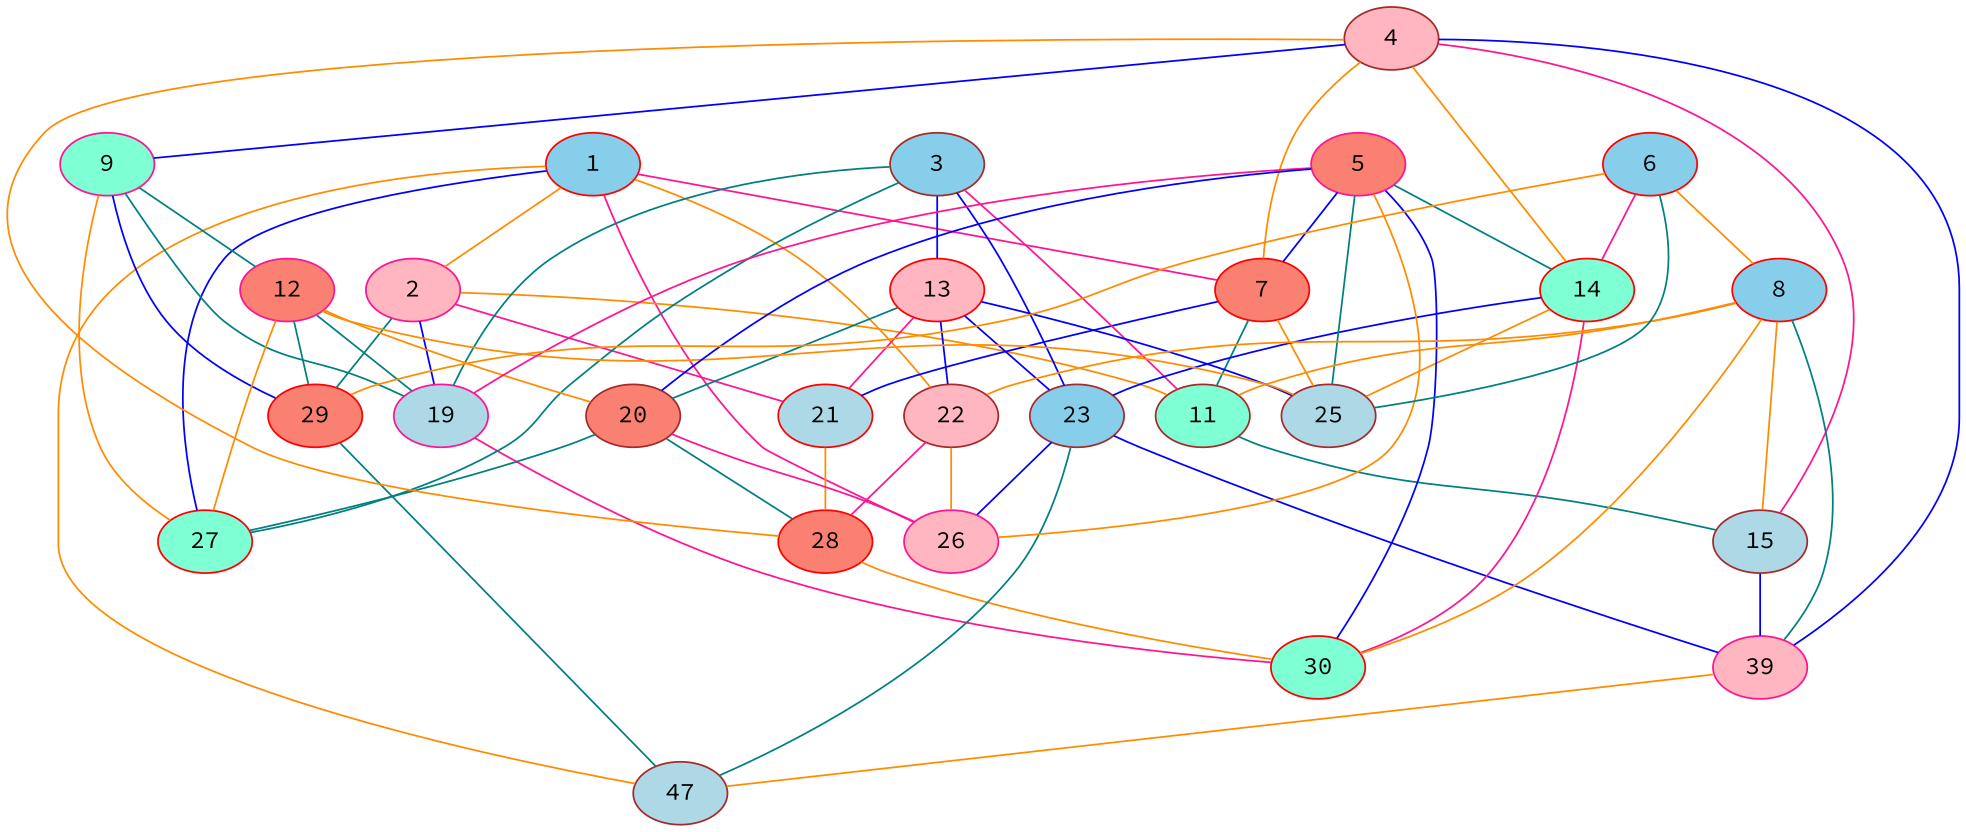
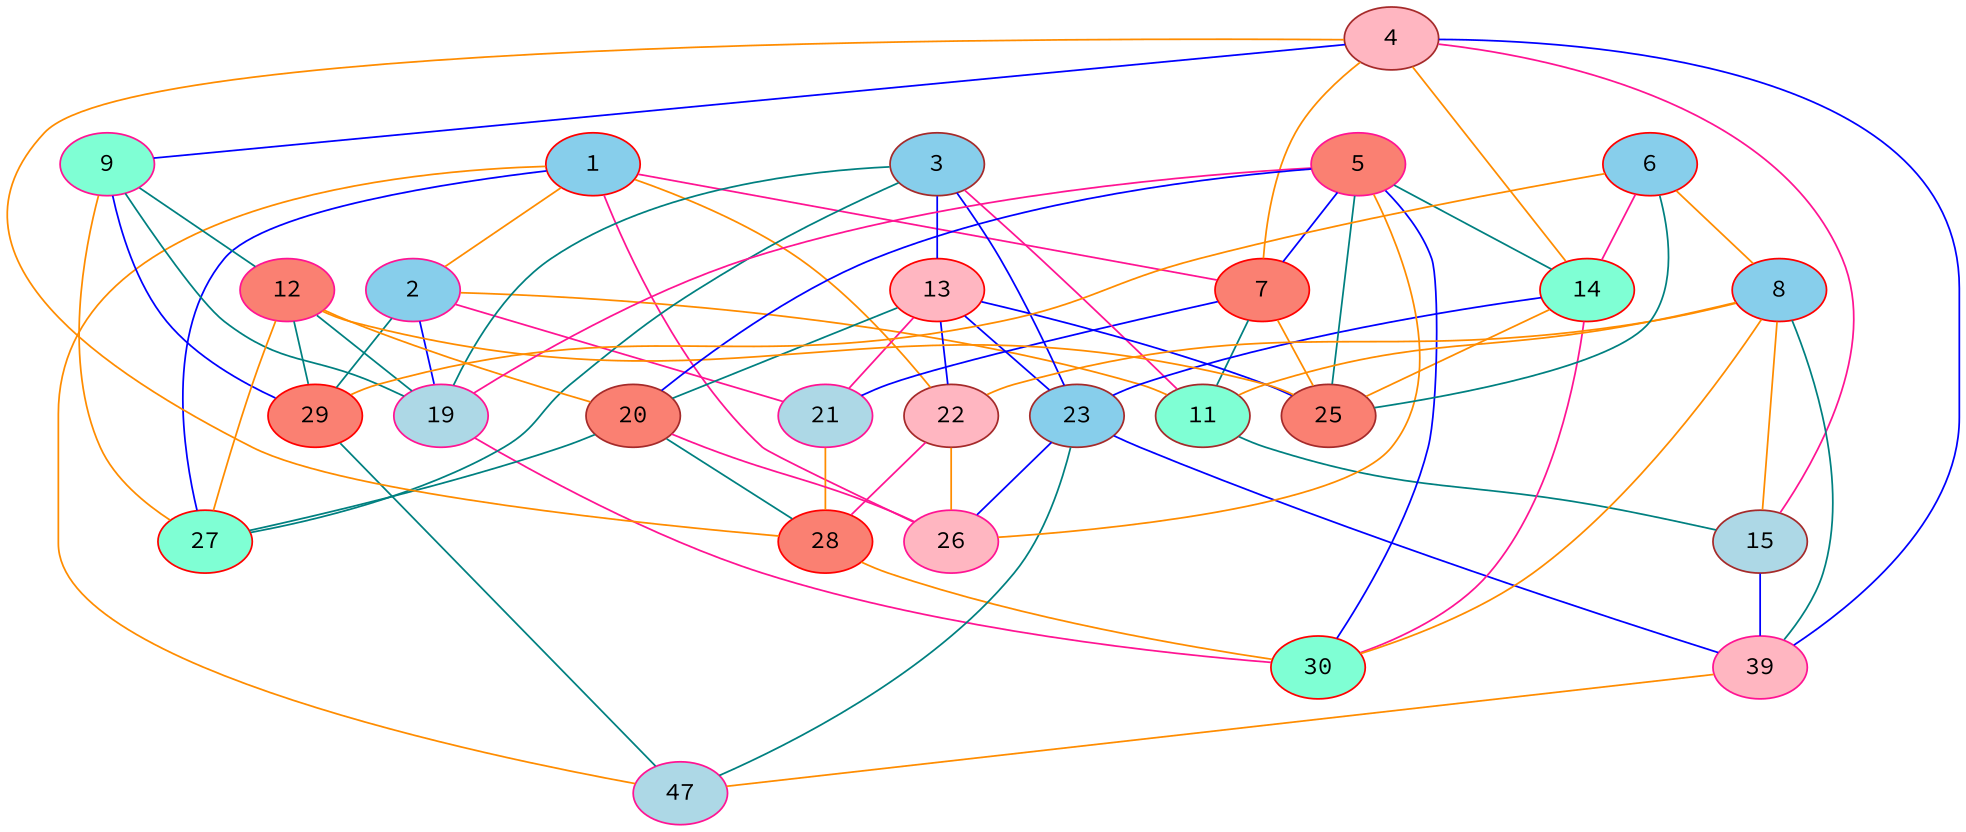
node "2": fillcolor lightpink -> skyblue
node "21": color red -> deeppink
node "25": fillcolor lightblue -> salmon
node "47": color brown -> deeppink
